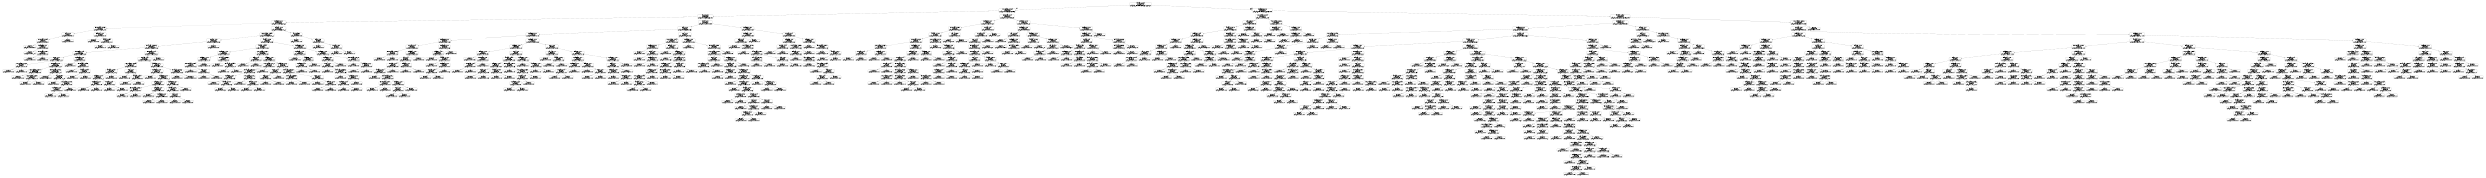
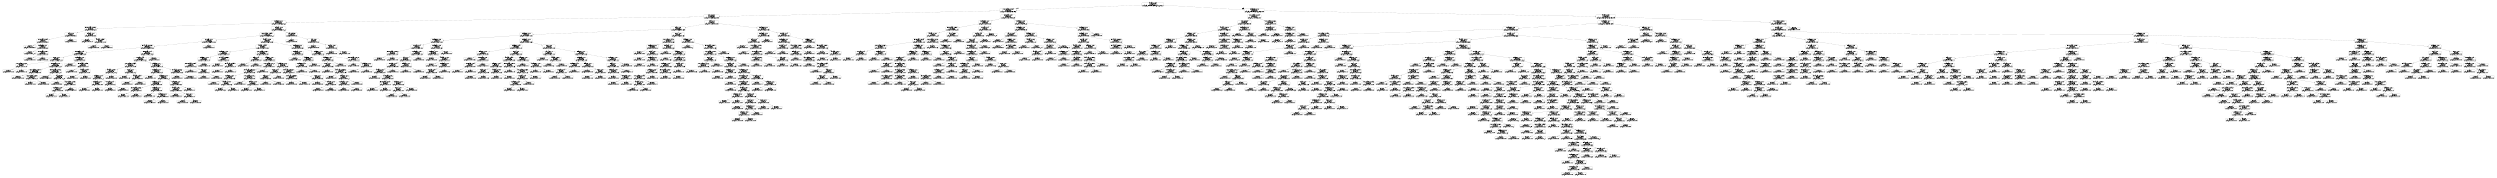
node "gini = 0.0 samples = 1 value = [0, 0, 0, 0, 4, 0, 0]": added
node "gini = 0.0 samples = 14 value = [0, 0, 0, 20, 0, 0, 0]": added
